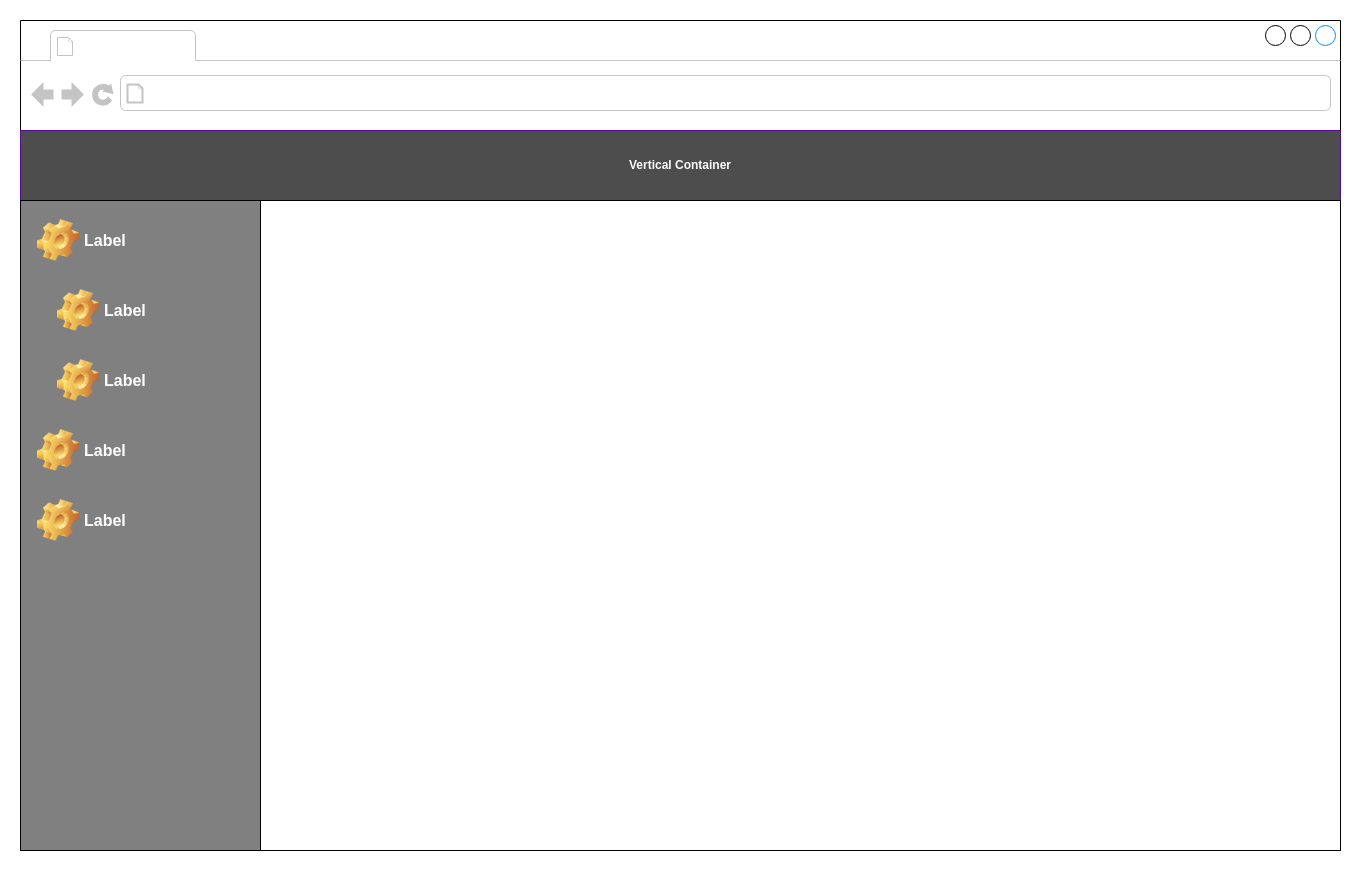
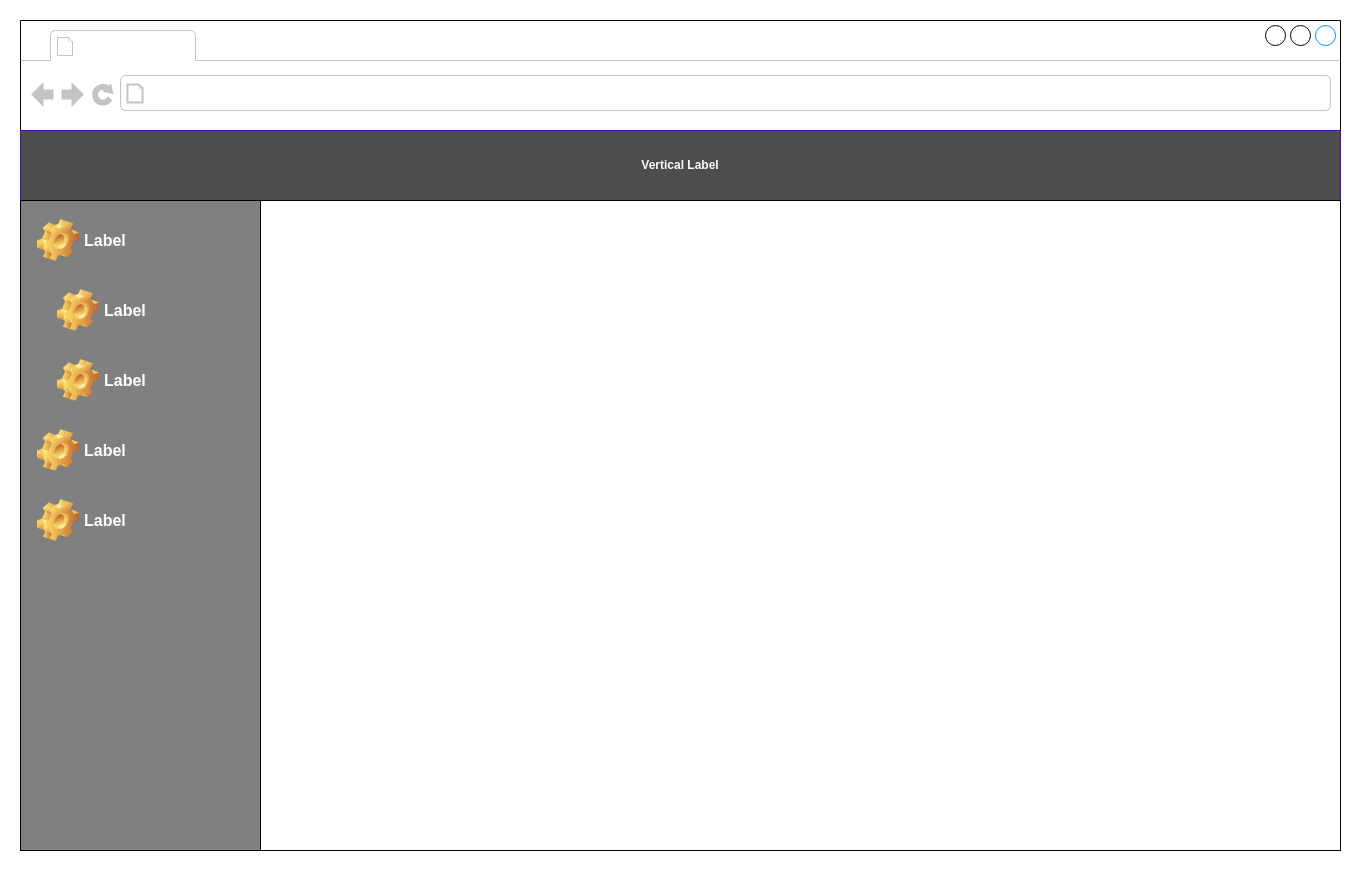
node "Vertical Container": label "Vertical Container" -> "Vertical Label"
